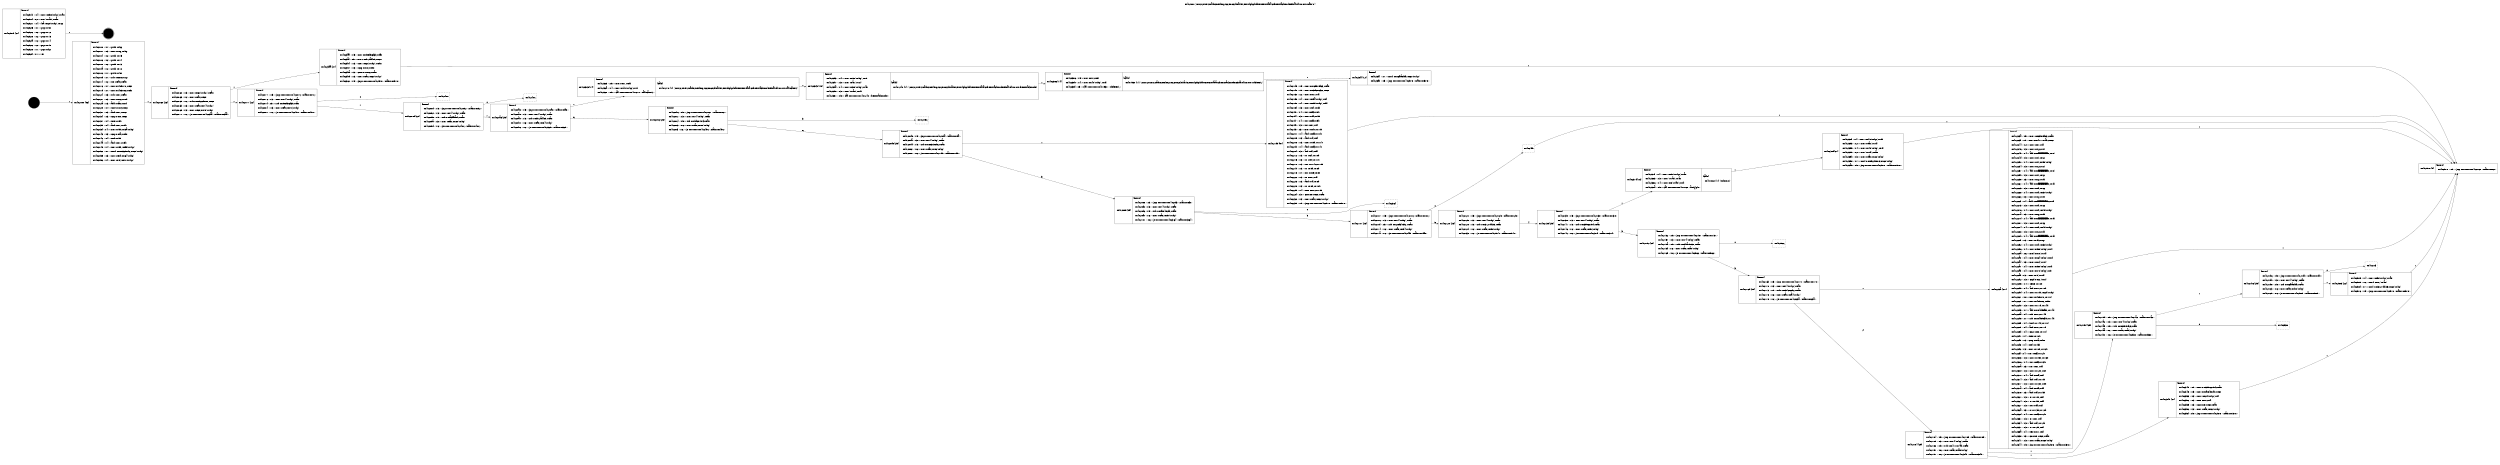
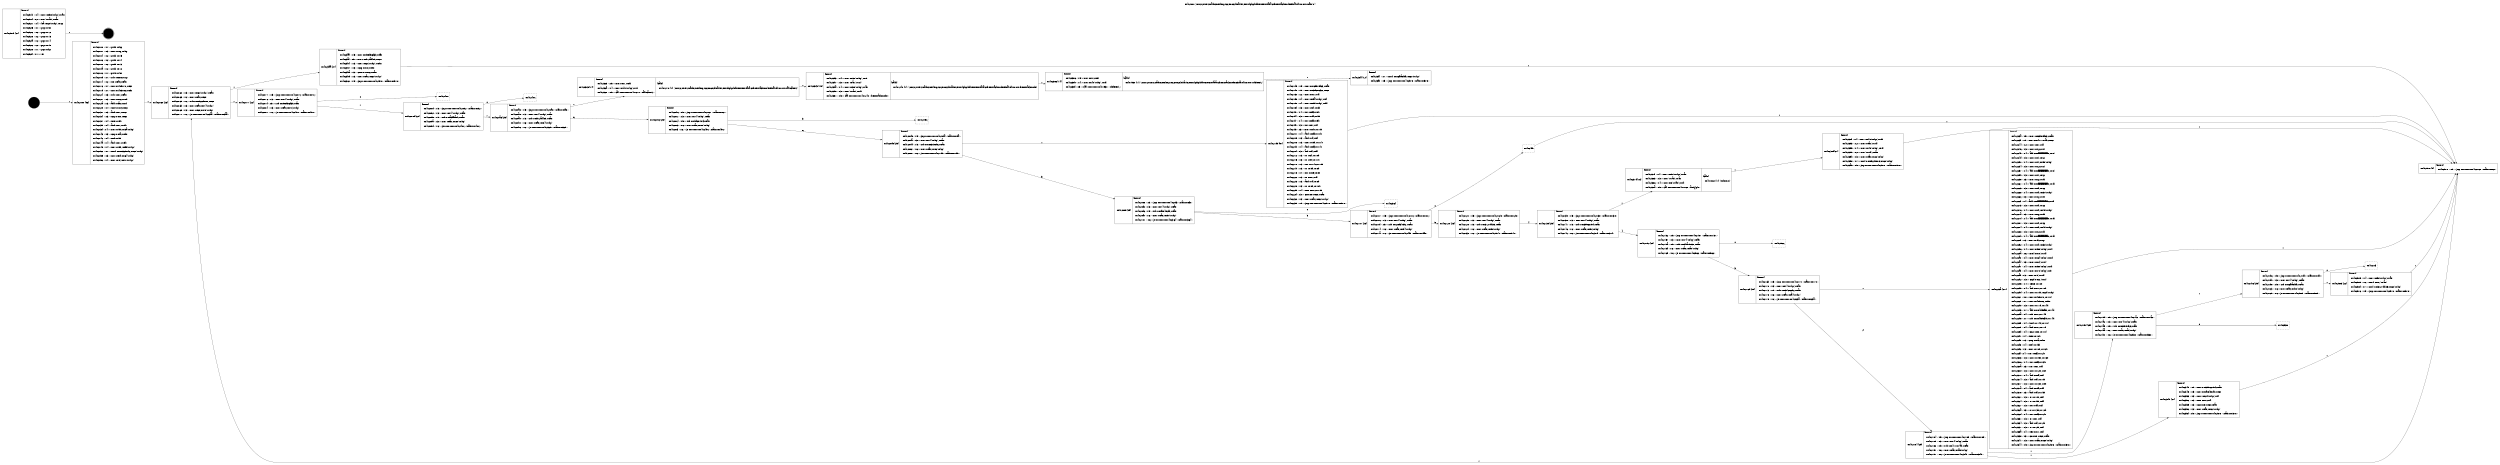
edge "0x402139 [25]" -> "0x402152 [25]": label " 3" -> " 4"
edge "0x402578 [5]" -> "0x402060 [23]": added, label "7"
